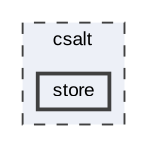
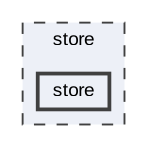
cluster "csalt": label "csalt" -> "store"
